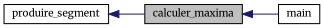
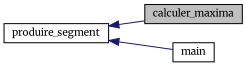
edge "main" -> "calculer_maxima": now "main" -> "produire_segment"
